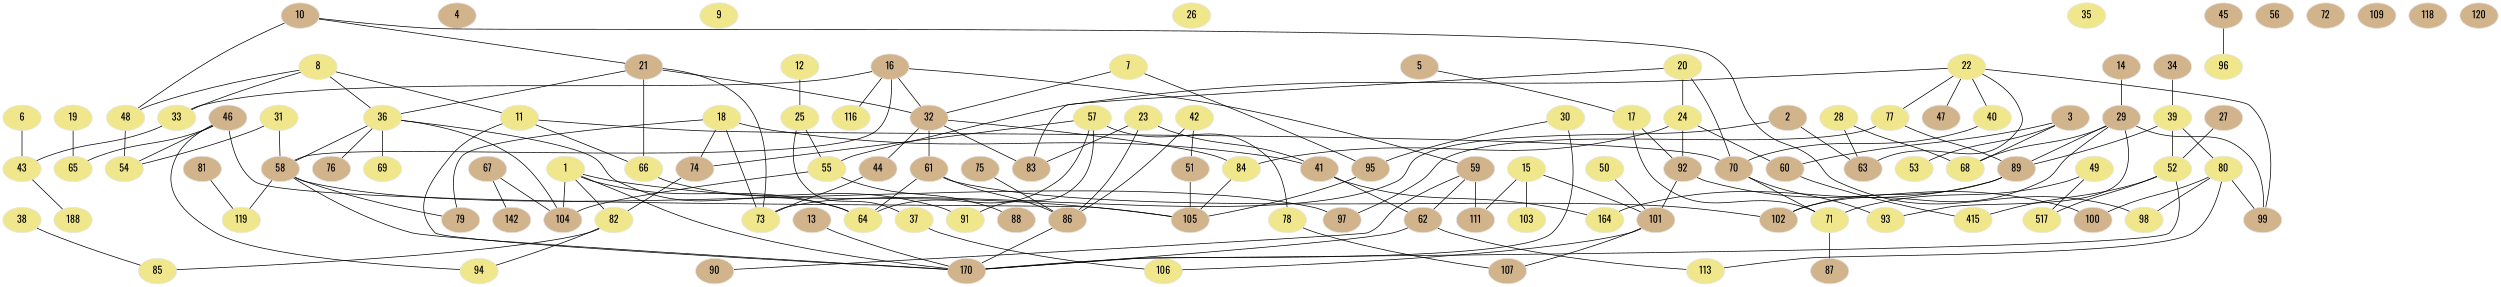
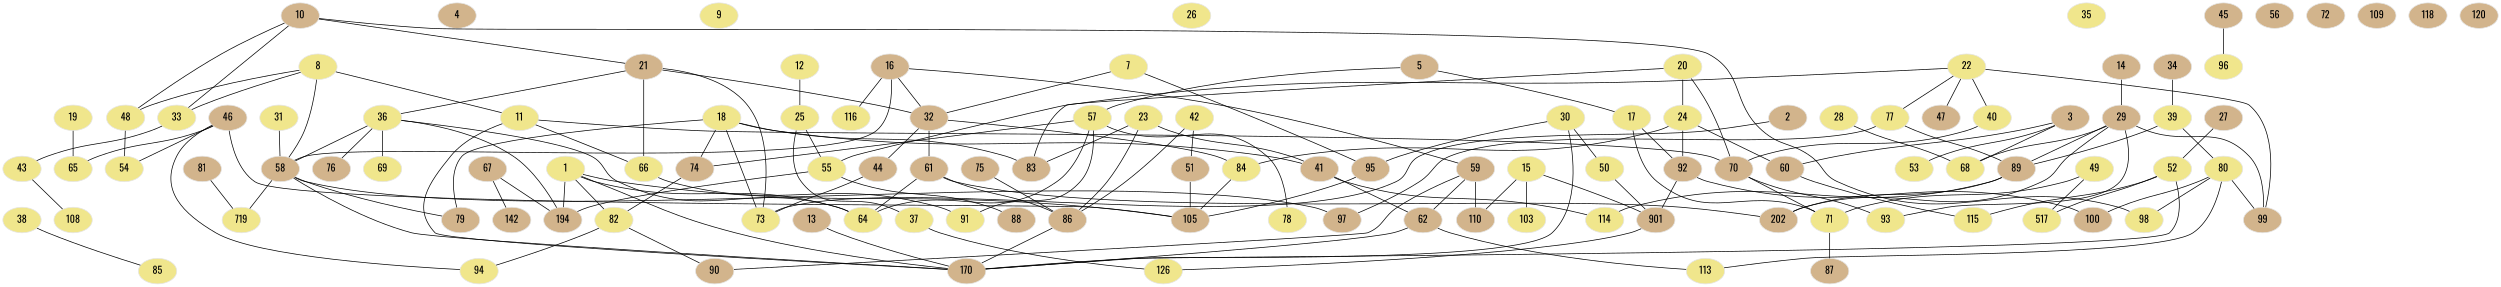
edge "5" -- "57": added
edge "16" -- "33": now "10" -- "33"
edge "8" -- "36": now "8" -- "58"
node "6": removed
edge "32" -- "83": now "18" -- "83"
edge "39" -- "52": removed
edge "31" -- "54": removed
edge "30" -- "50": added
node "63": removed
node "188": label "188" -> "108"
node "119": label "119" -> "719"
node "104": label "104" -> "194"
node "111": label "111" -> "110"
node "164": label "164" -> "114"
node "101": label "101" -> "901"
node "102": label "102" -> "202"
node "415": label "415" -> "115"
edge "82" -- "85": now "82" -- "90"
node "106": label "106" -> "126"
node "107": removed
